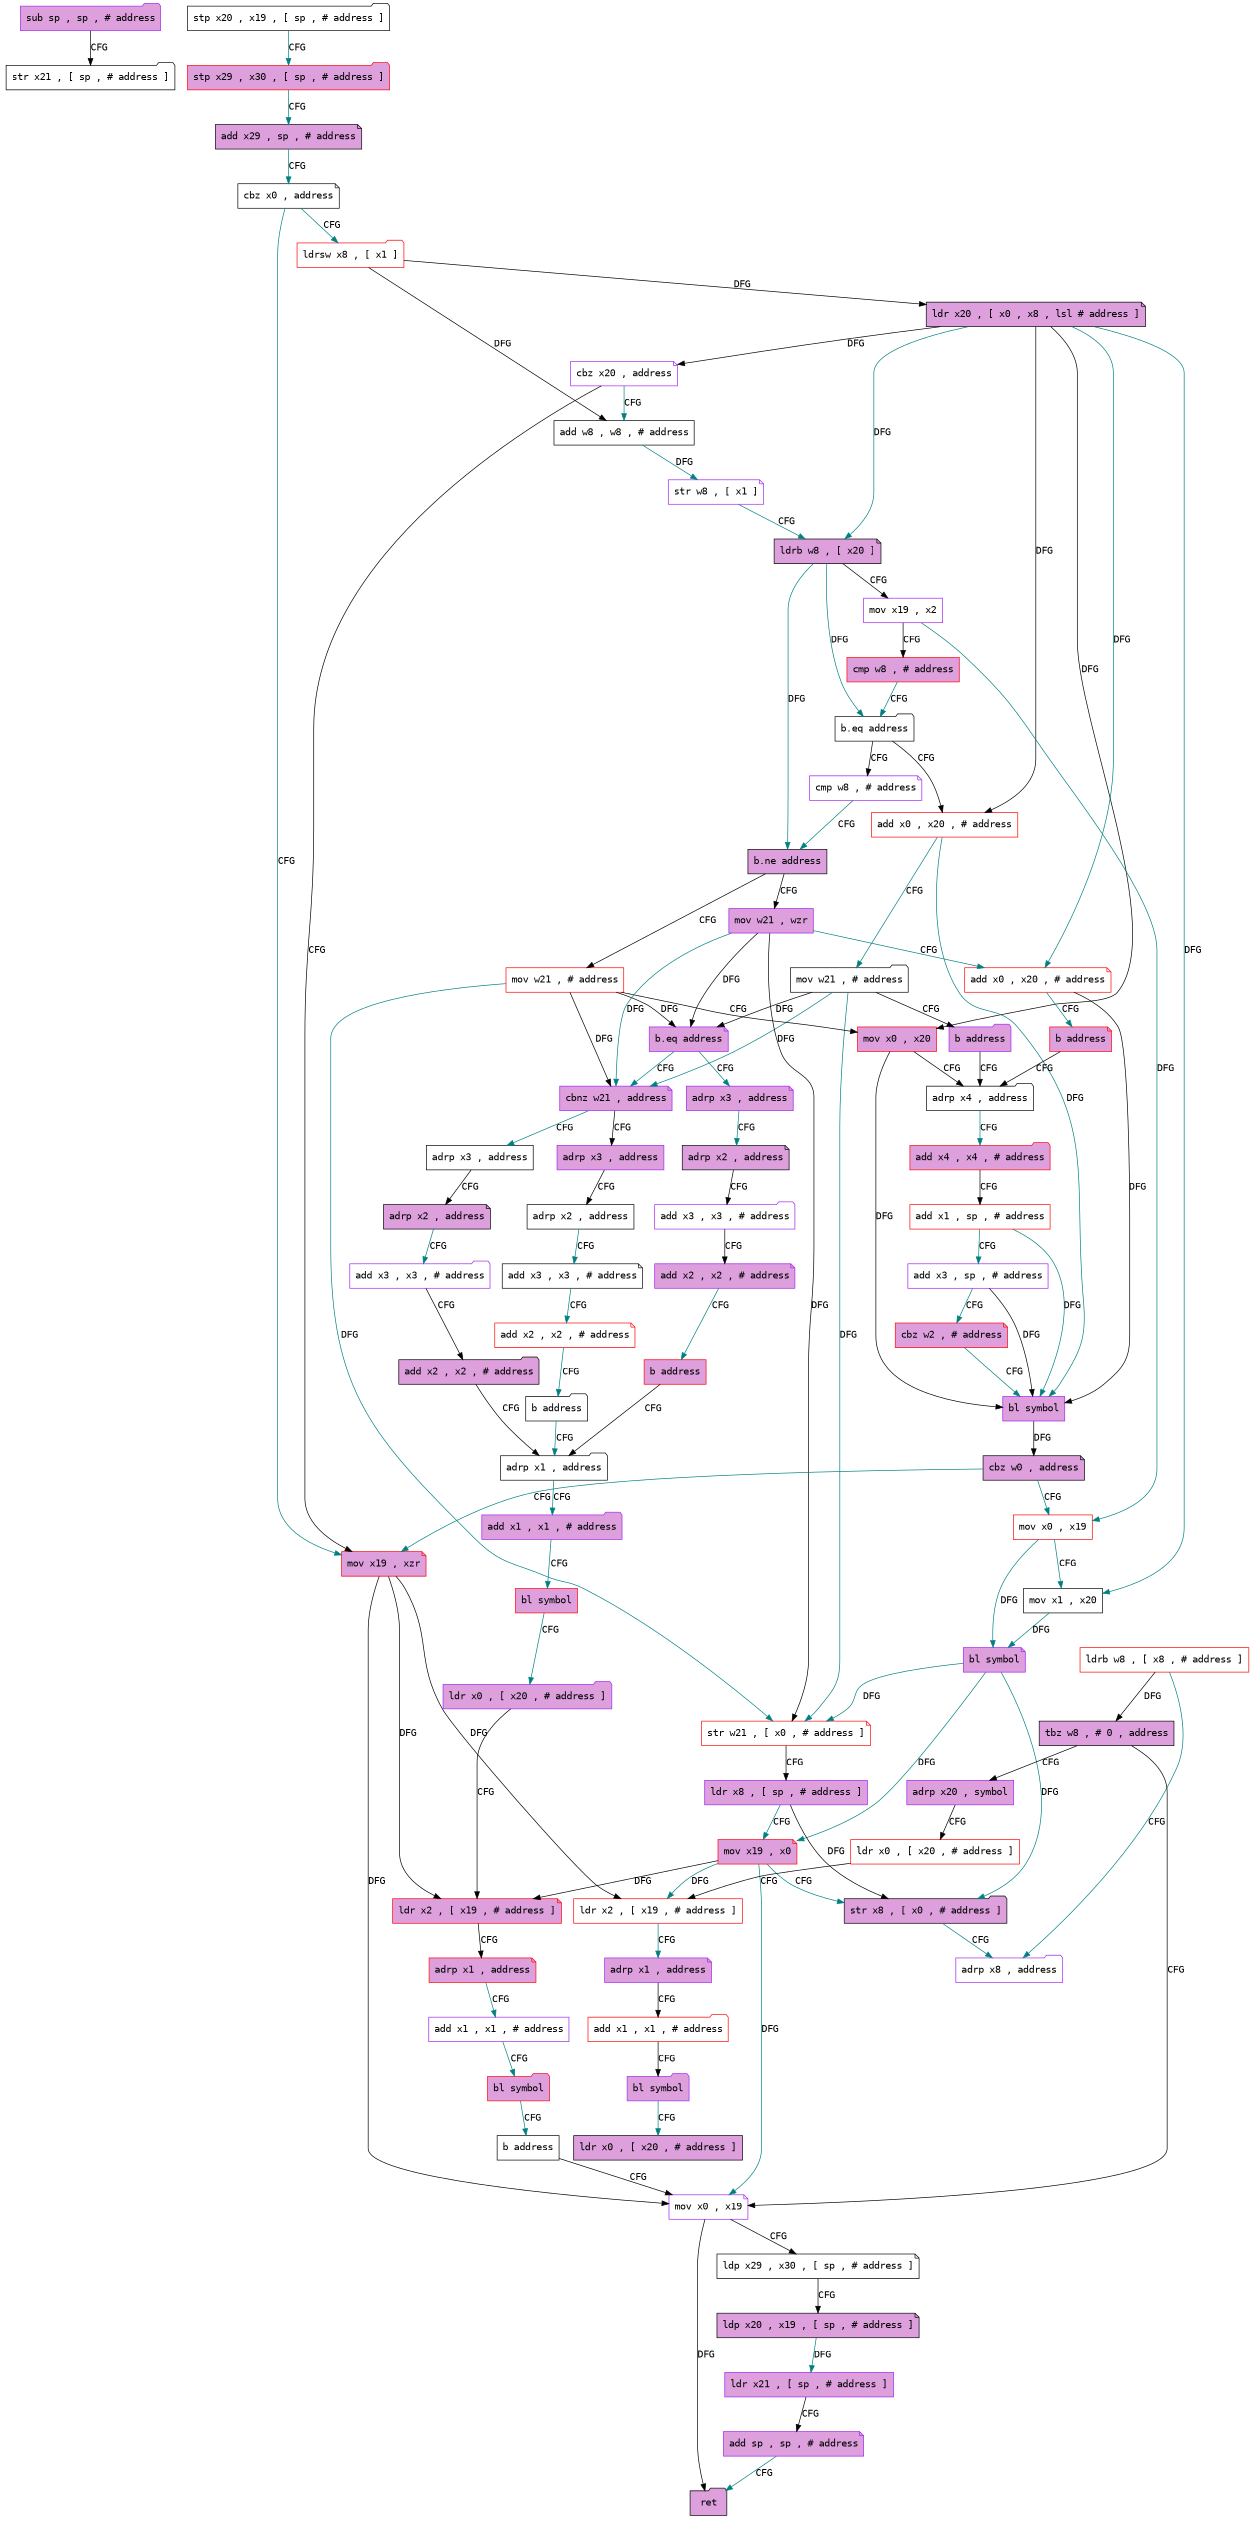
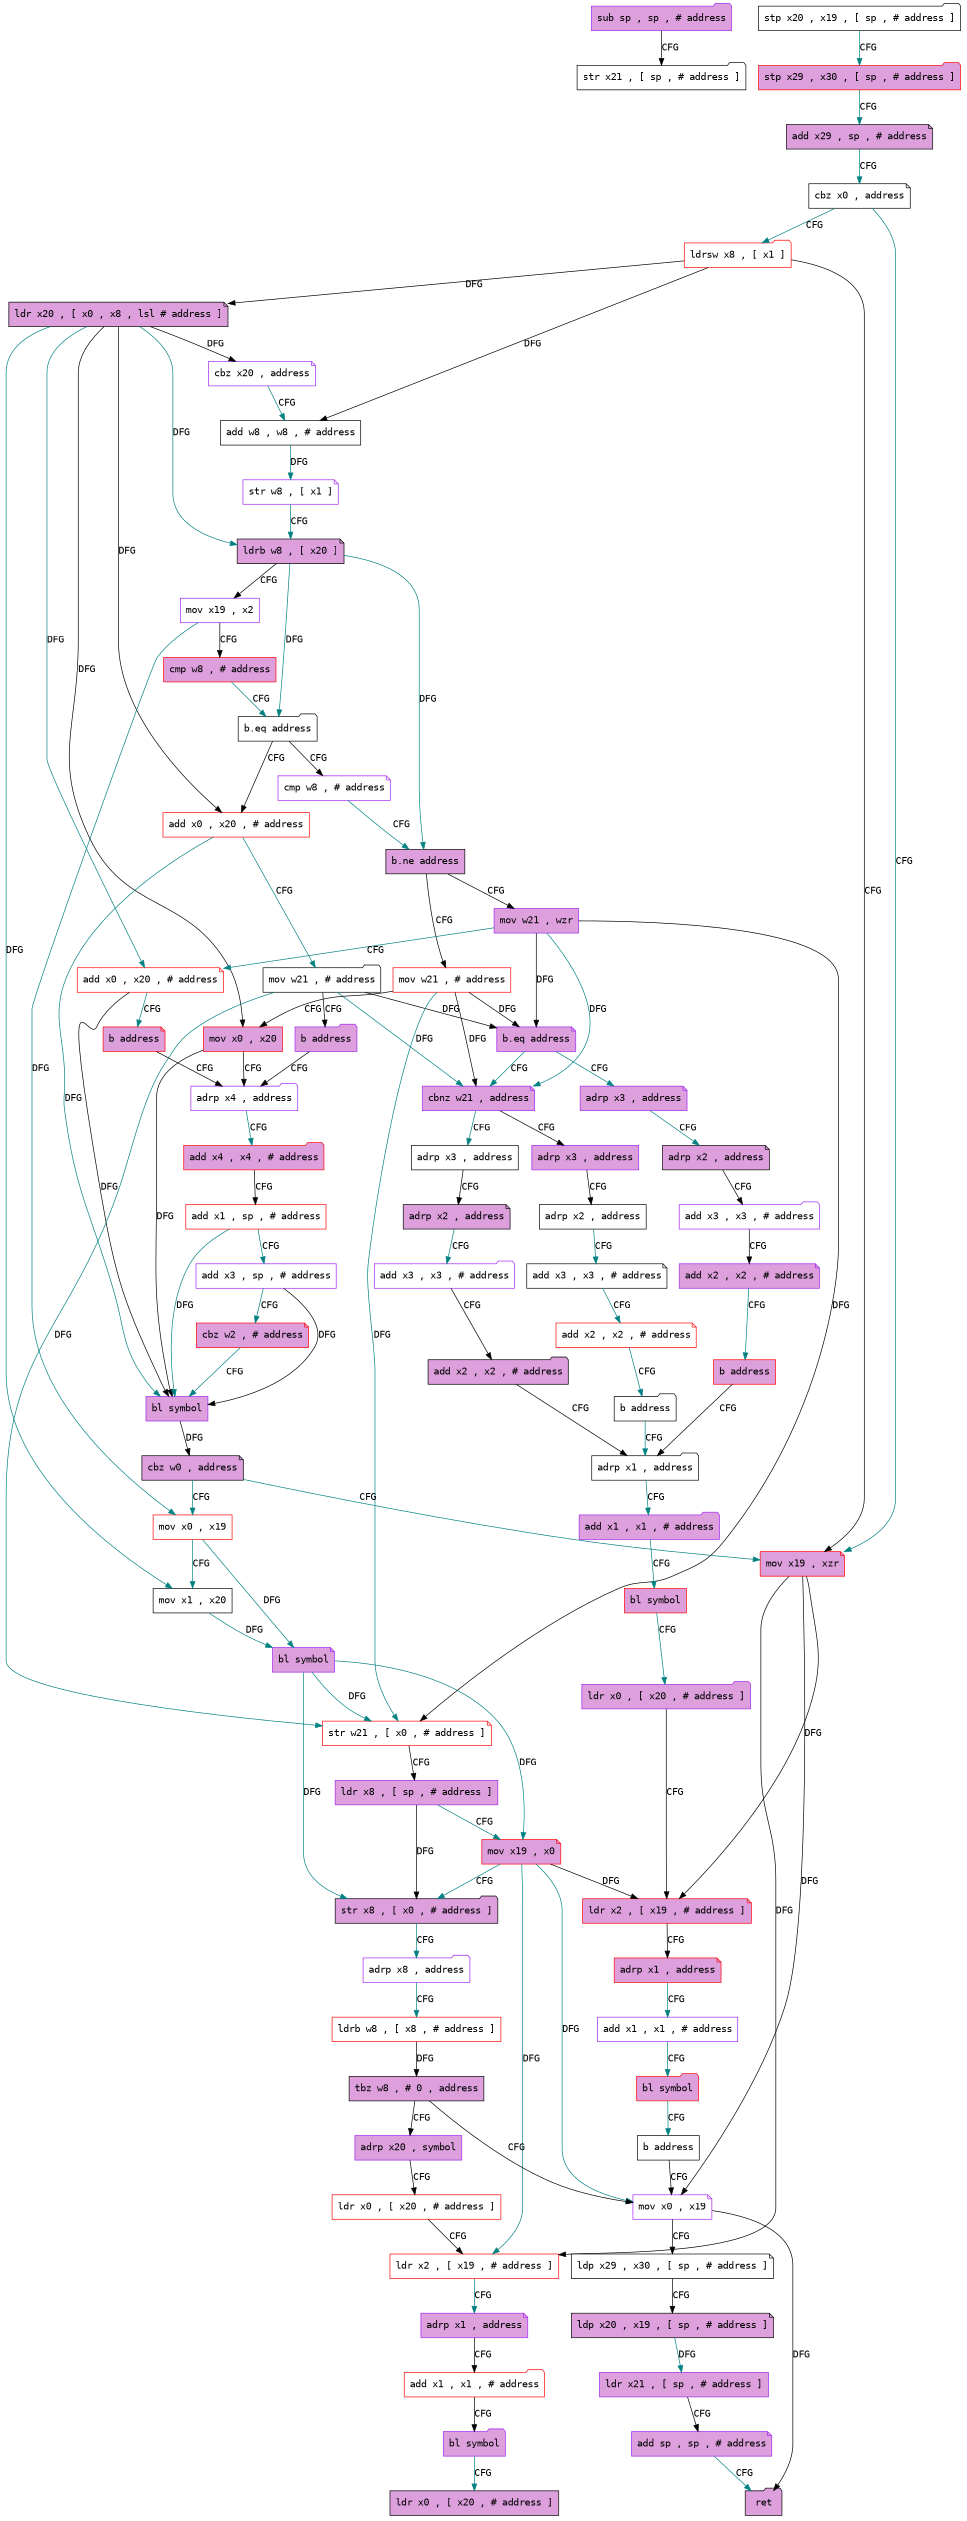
edge "cbz x20 , address" -> "mov x19 , xzr": now "ldrsw x8 , [ x1 ]" -> "mov x19 , xzr"
node "adrp x4 , address": color black -> purple
edge "ldrb w8 , [ x8 , # address ]" -> "adrp x8 , address": reversed
